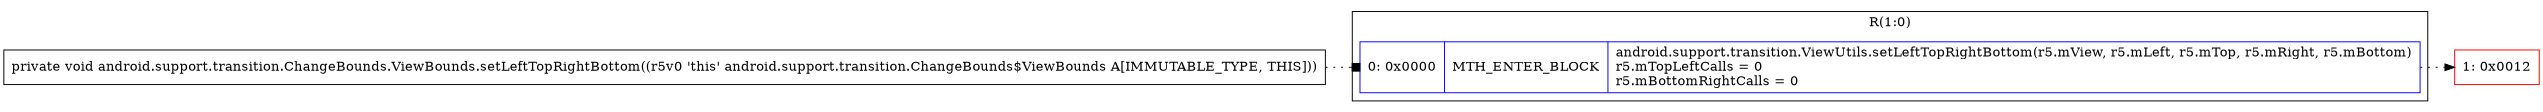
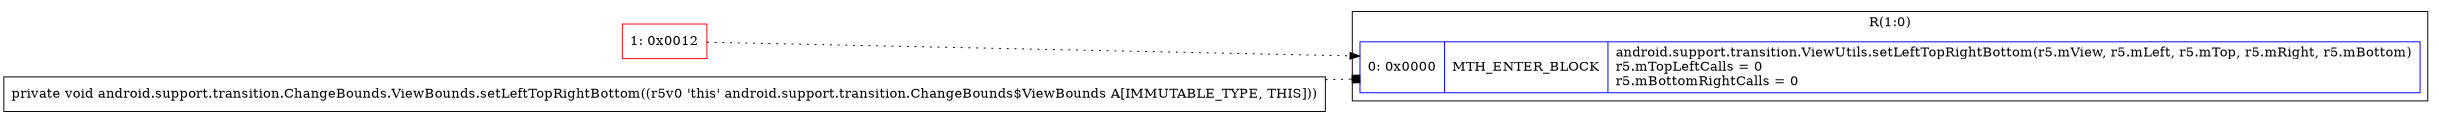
edge "0: 0x0000" -> "1: 0x0012": reversed
